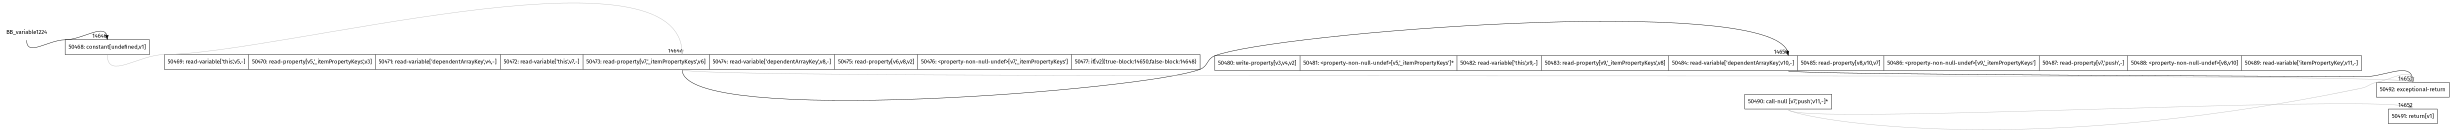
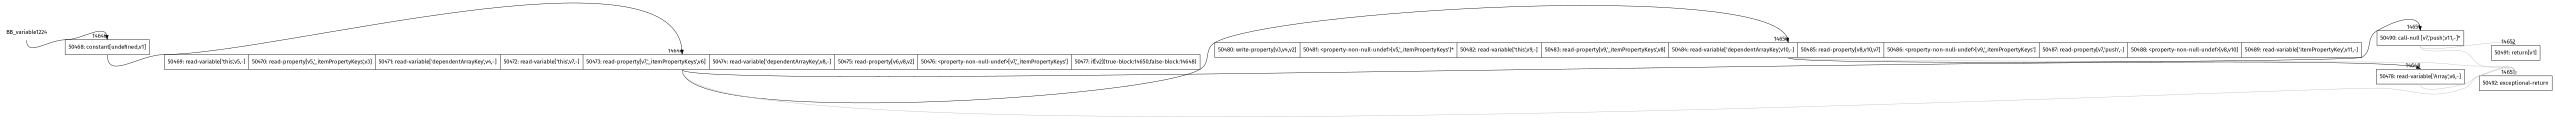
edge "50468: constant[undefined,v1]" -> "50469: read-variable['this',v5,-]": color gray -> black
edge "50480: write-property[v3,v4,v2]" -> "50490: call-null [v7,'push',v11,-]*": added
edge "50480: write-property[v3,v4,v2]" -> "50492: exceptional-return": color black -> gray
node "50478: read-variable['Array',v6,-]": added
